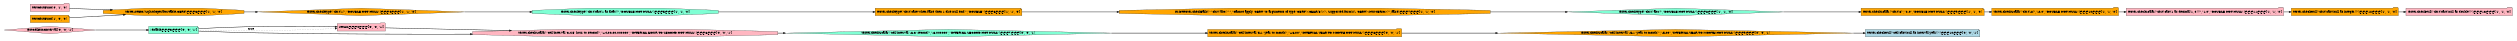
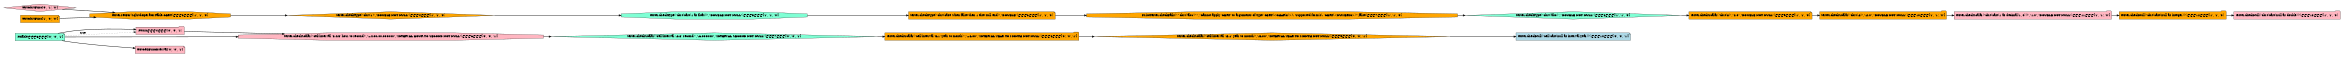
node "testCbrtFunc['0', '1', '0']": shape folder -> diamond
node "testCeilFuncInterval['0', '0', '1']": shape diamond -> note
edge "testCeilFuncInterval['0', '0', '1']" -> "!enable@@@3@@@['0', '0', '1']": reversed
